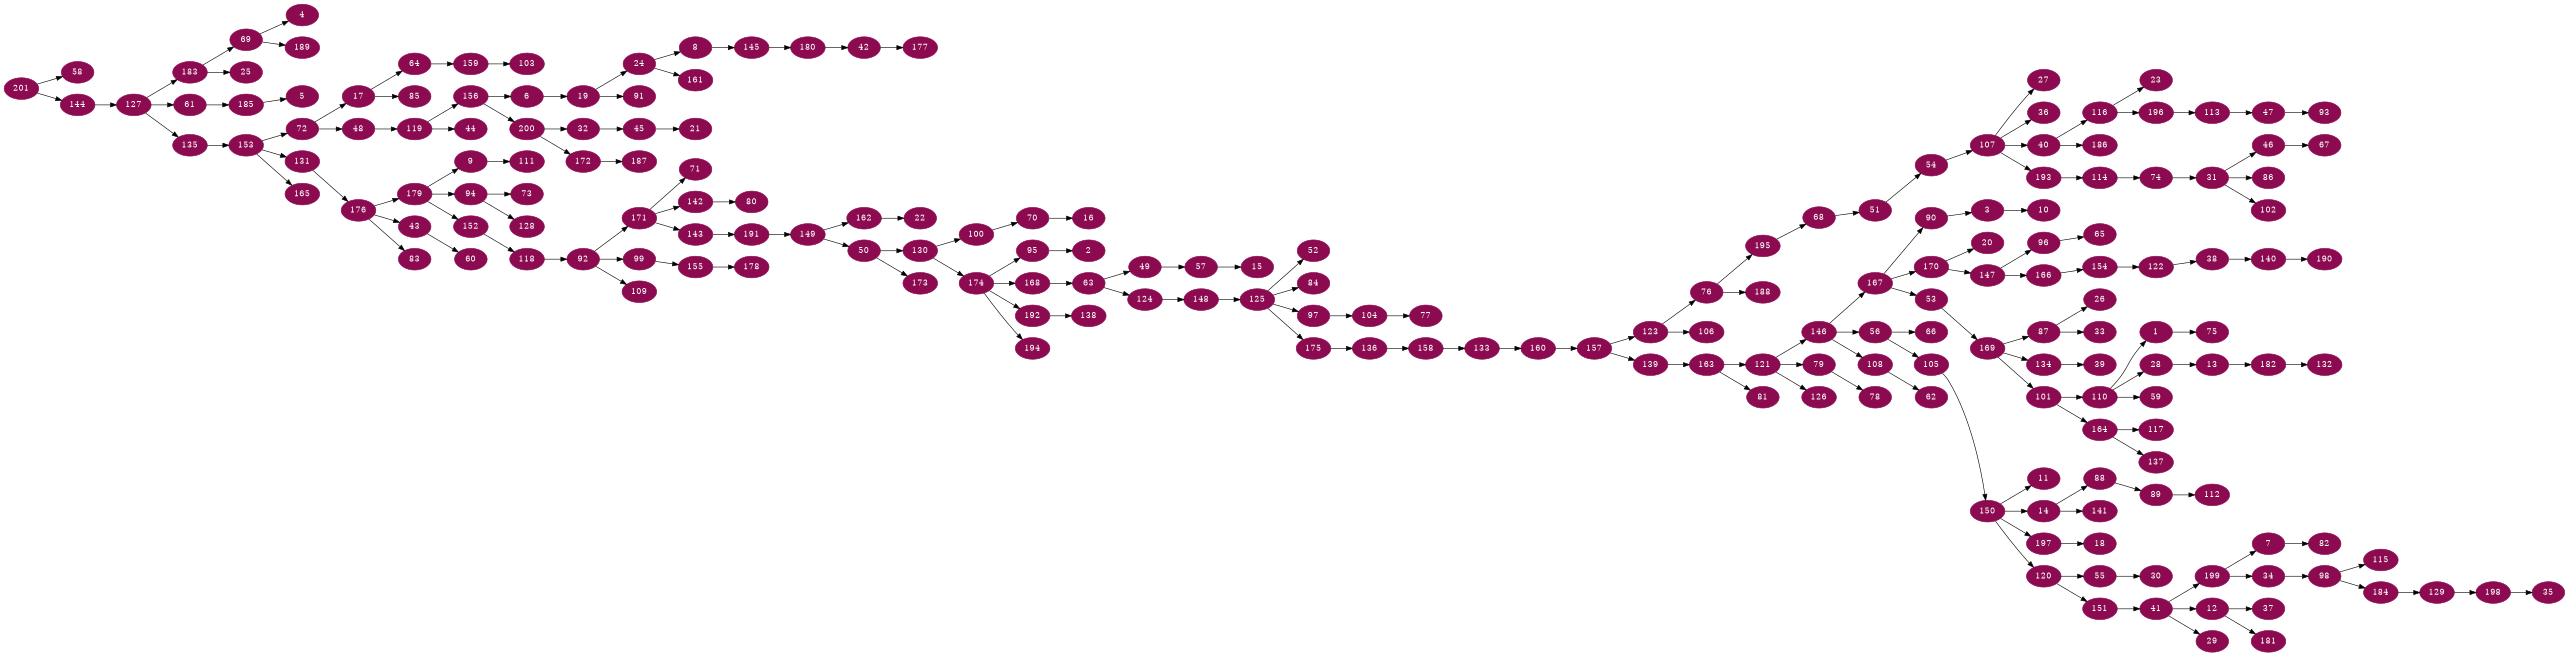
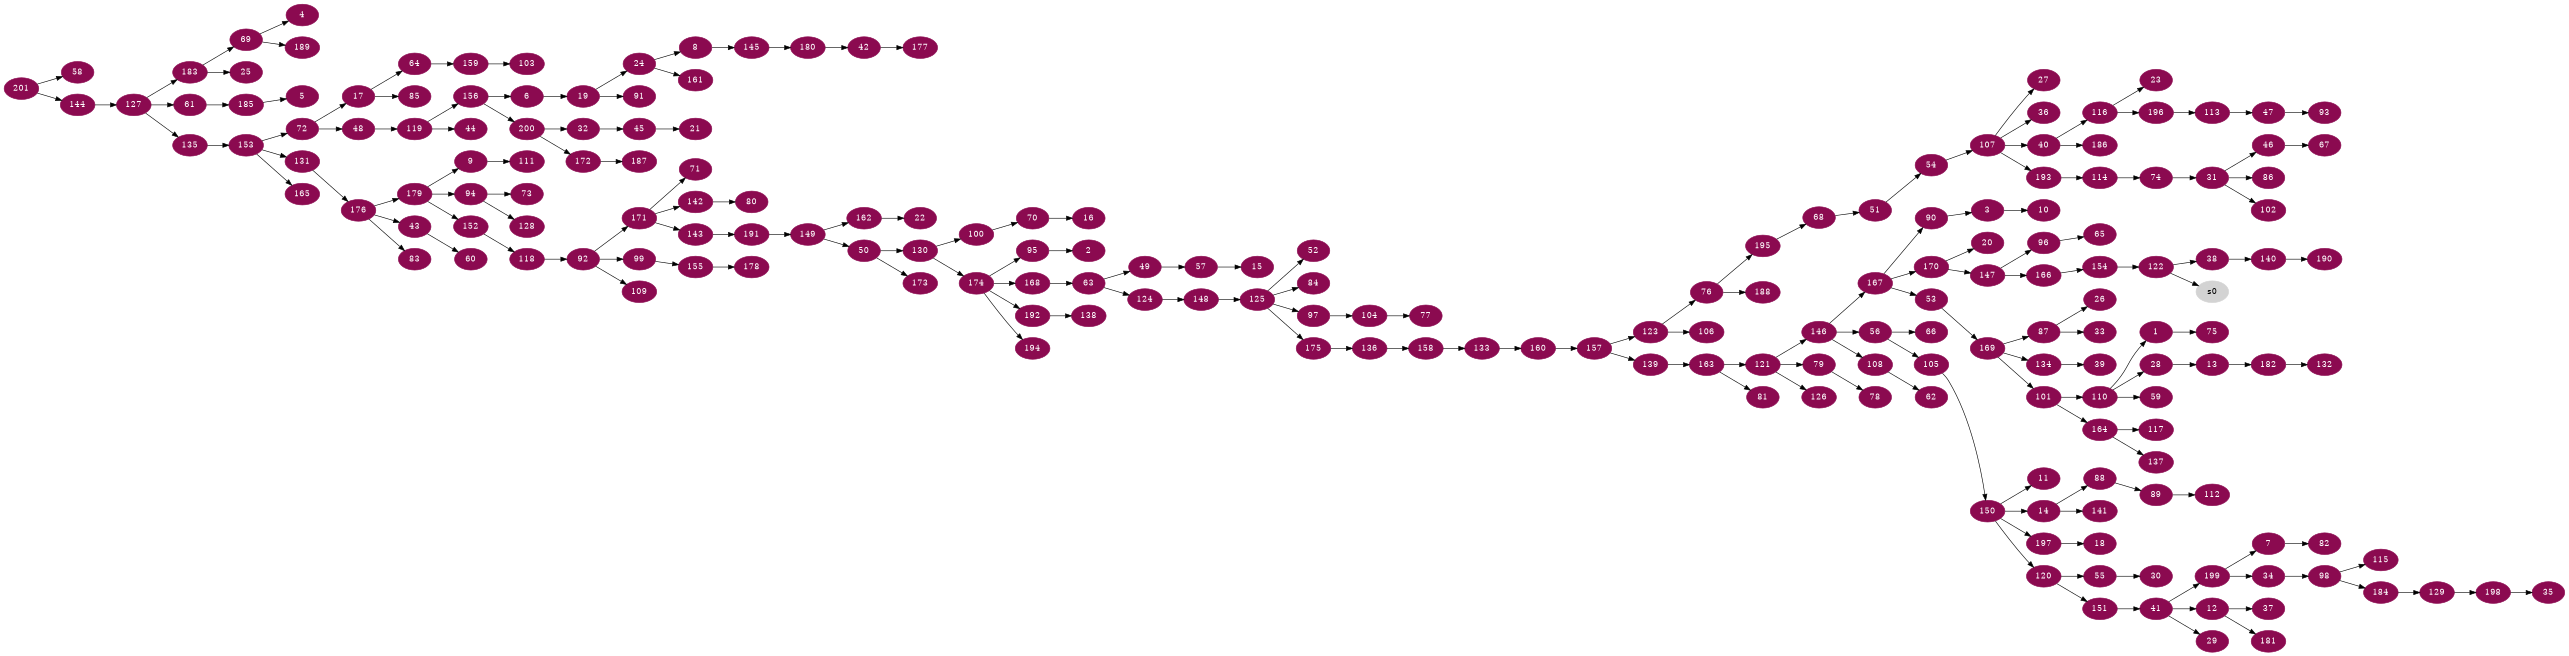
node "s0": added
